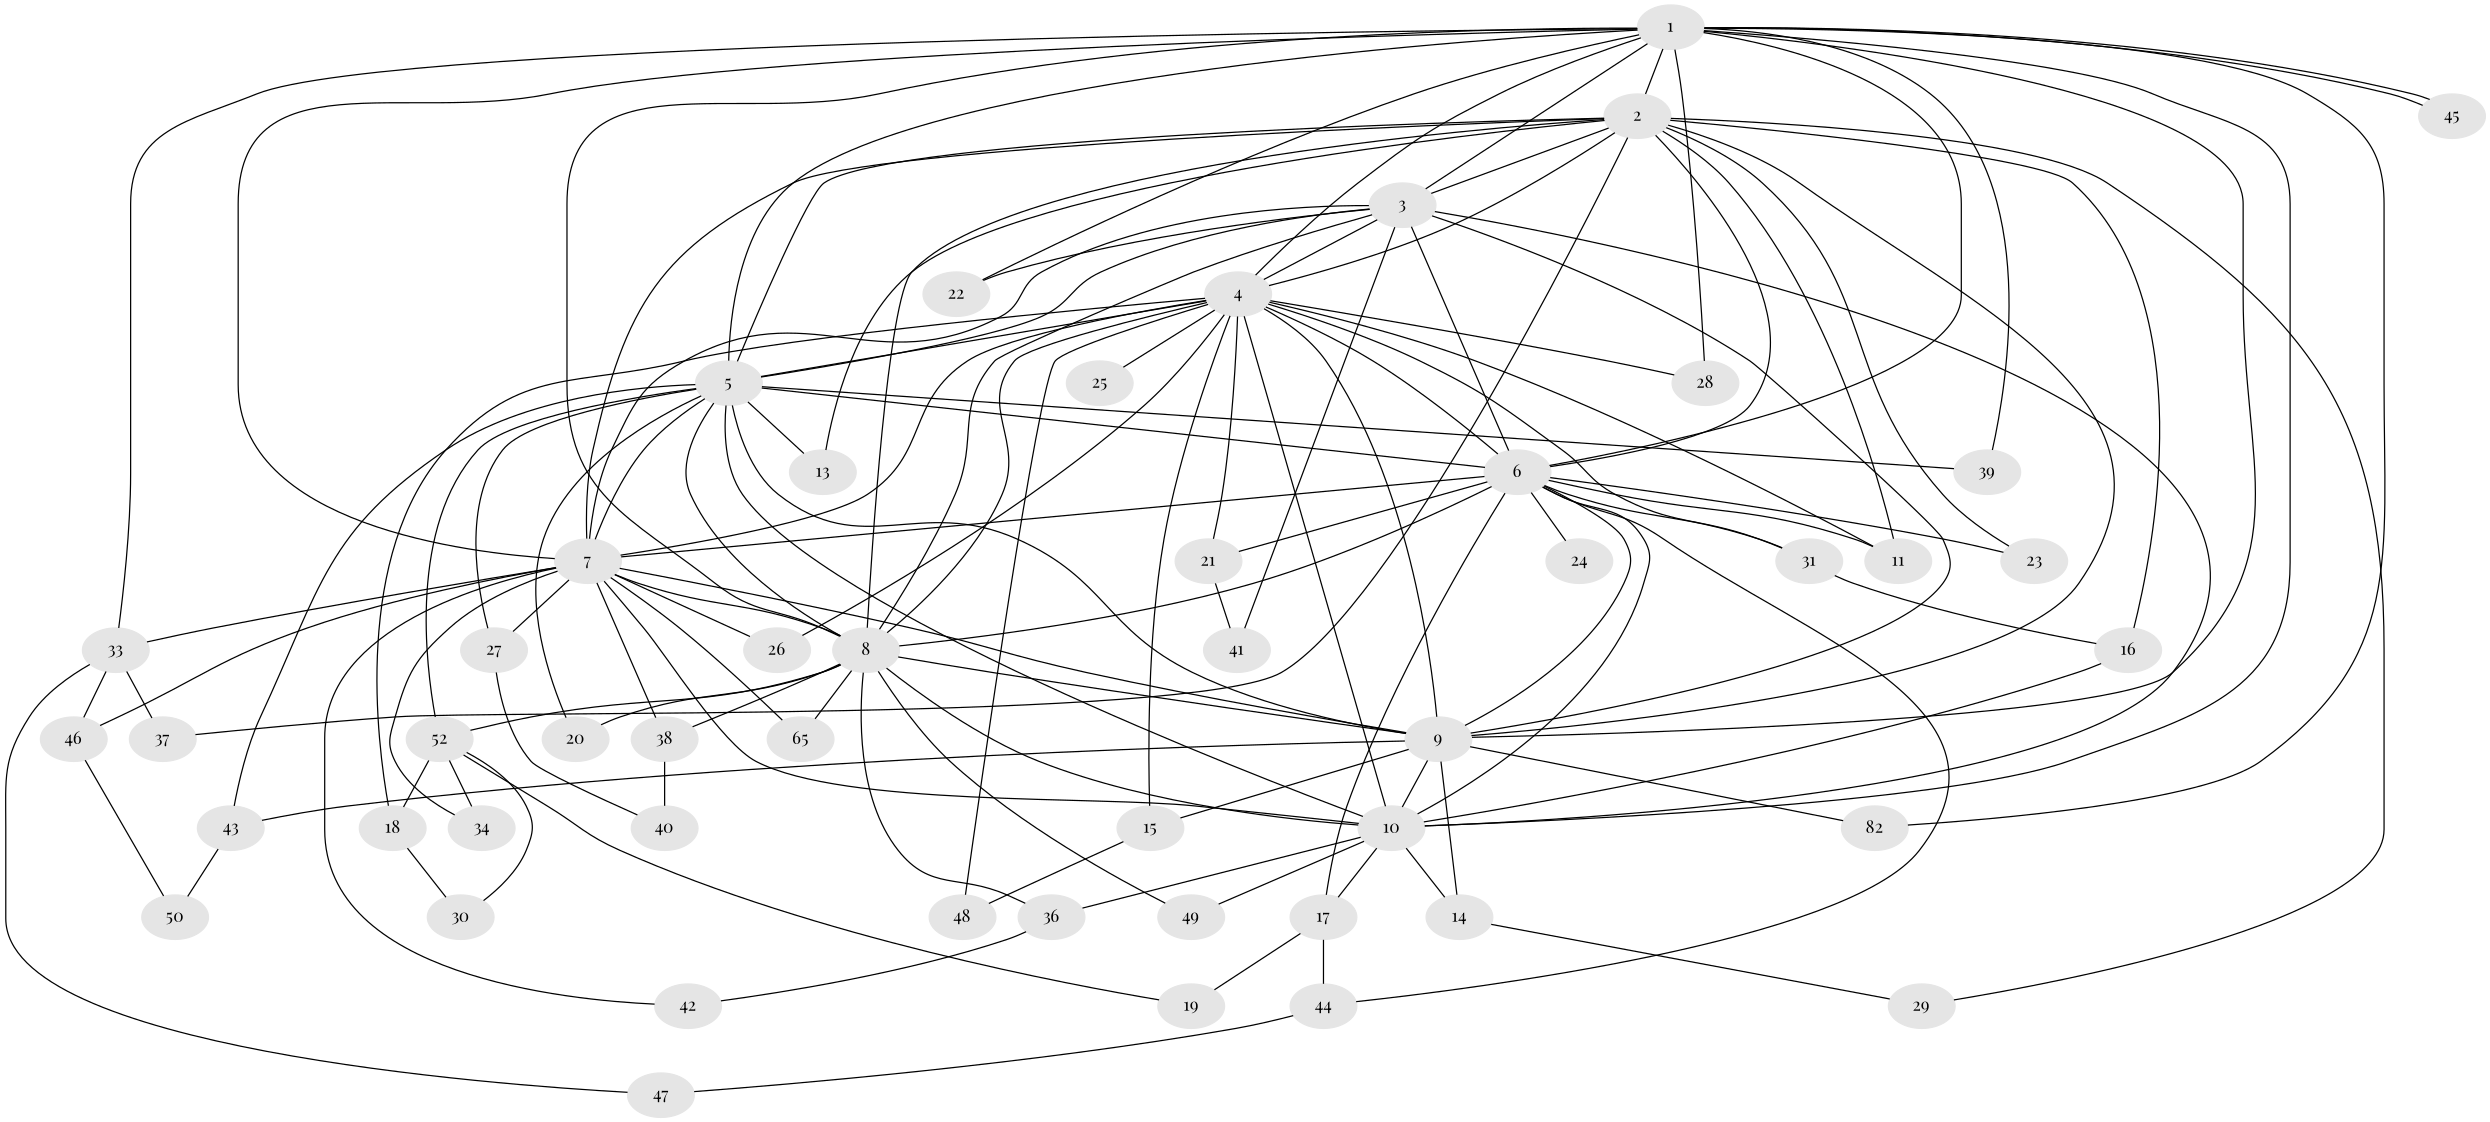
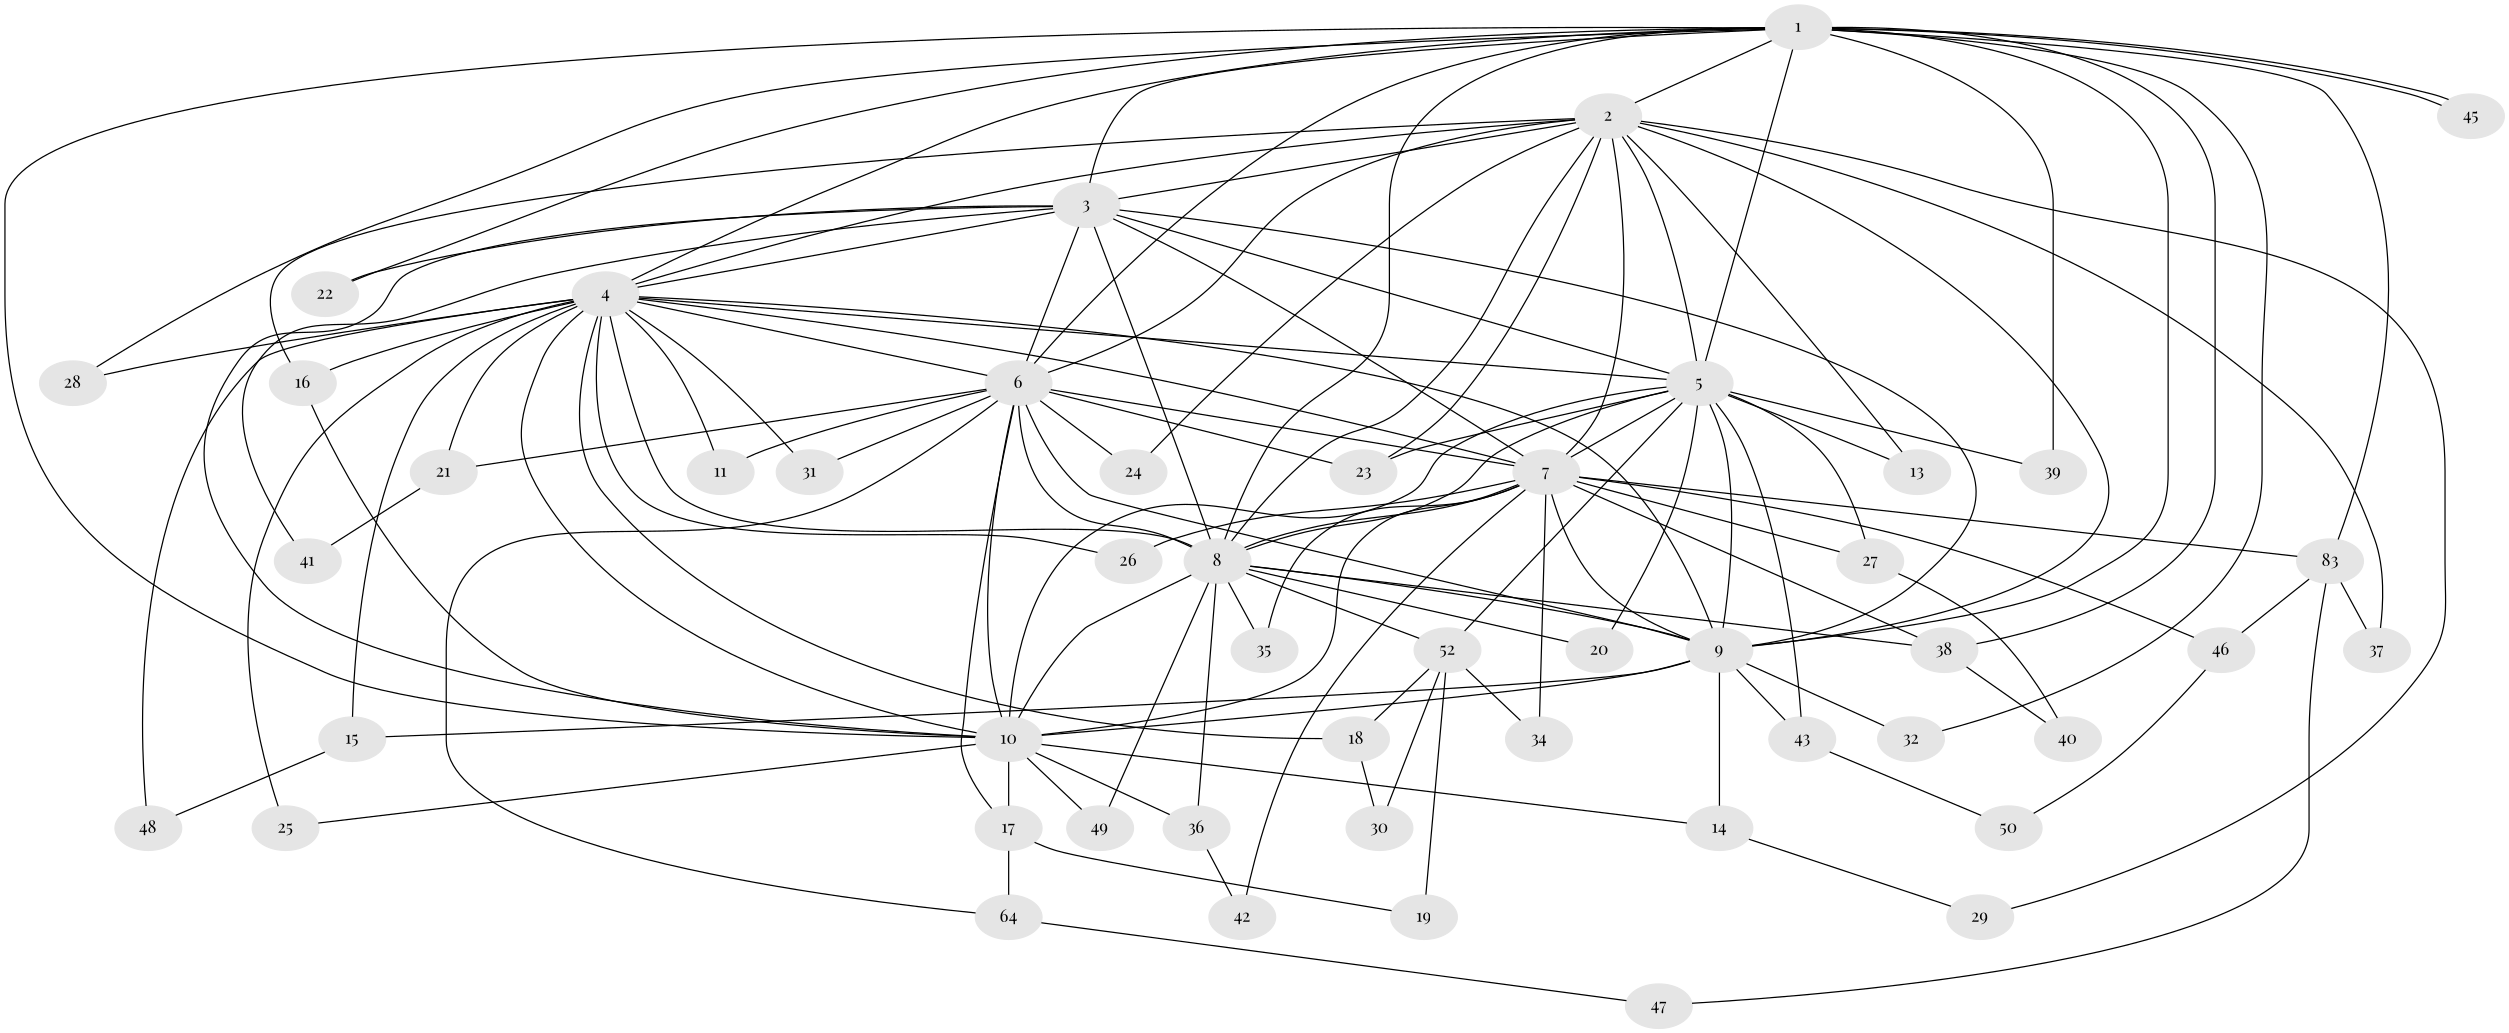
edge "1" -- "7": now "1" -- "38"
edge "2" -- "11": now "2" -- "24"
edge "5" -- "6": now "5" -- "23"
edge "31" -- "16": now "4" -- "16"
node "33": label "33" -> "83"
node "65": label "65" -> "35"
edge "10" -- "25": added
node "82": label "82" -> "32"
node "44": label "44" -> "64"
